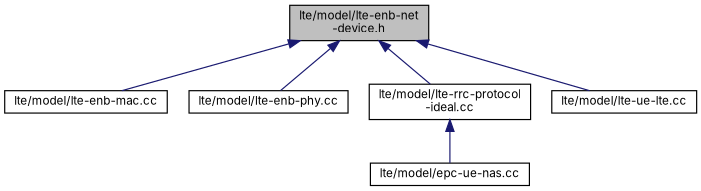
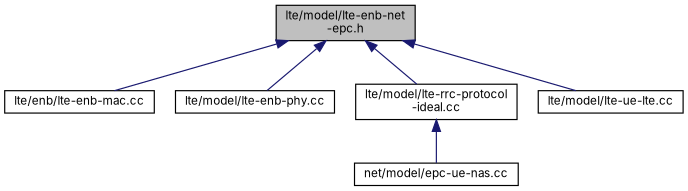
node "lte/model/lte-enb-net -device.h": label "lte/model/lte-enb-net -device.h" -> "lte/model/lte-enb-net -epc.h"
node "lte/model/lte-enb-mac.cc": label "lte/model/lte-enb-mac.cc" -> "lte/enb/lte-enb-mac.cc"
node "lte/model/epc-ue-nas.cc": label "lte/model/epc-ue-nas.cc" -> "net/model/epc-ue-nas.cc"
